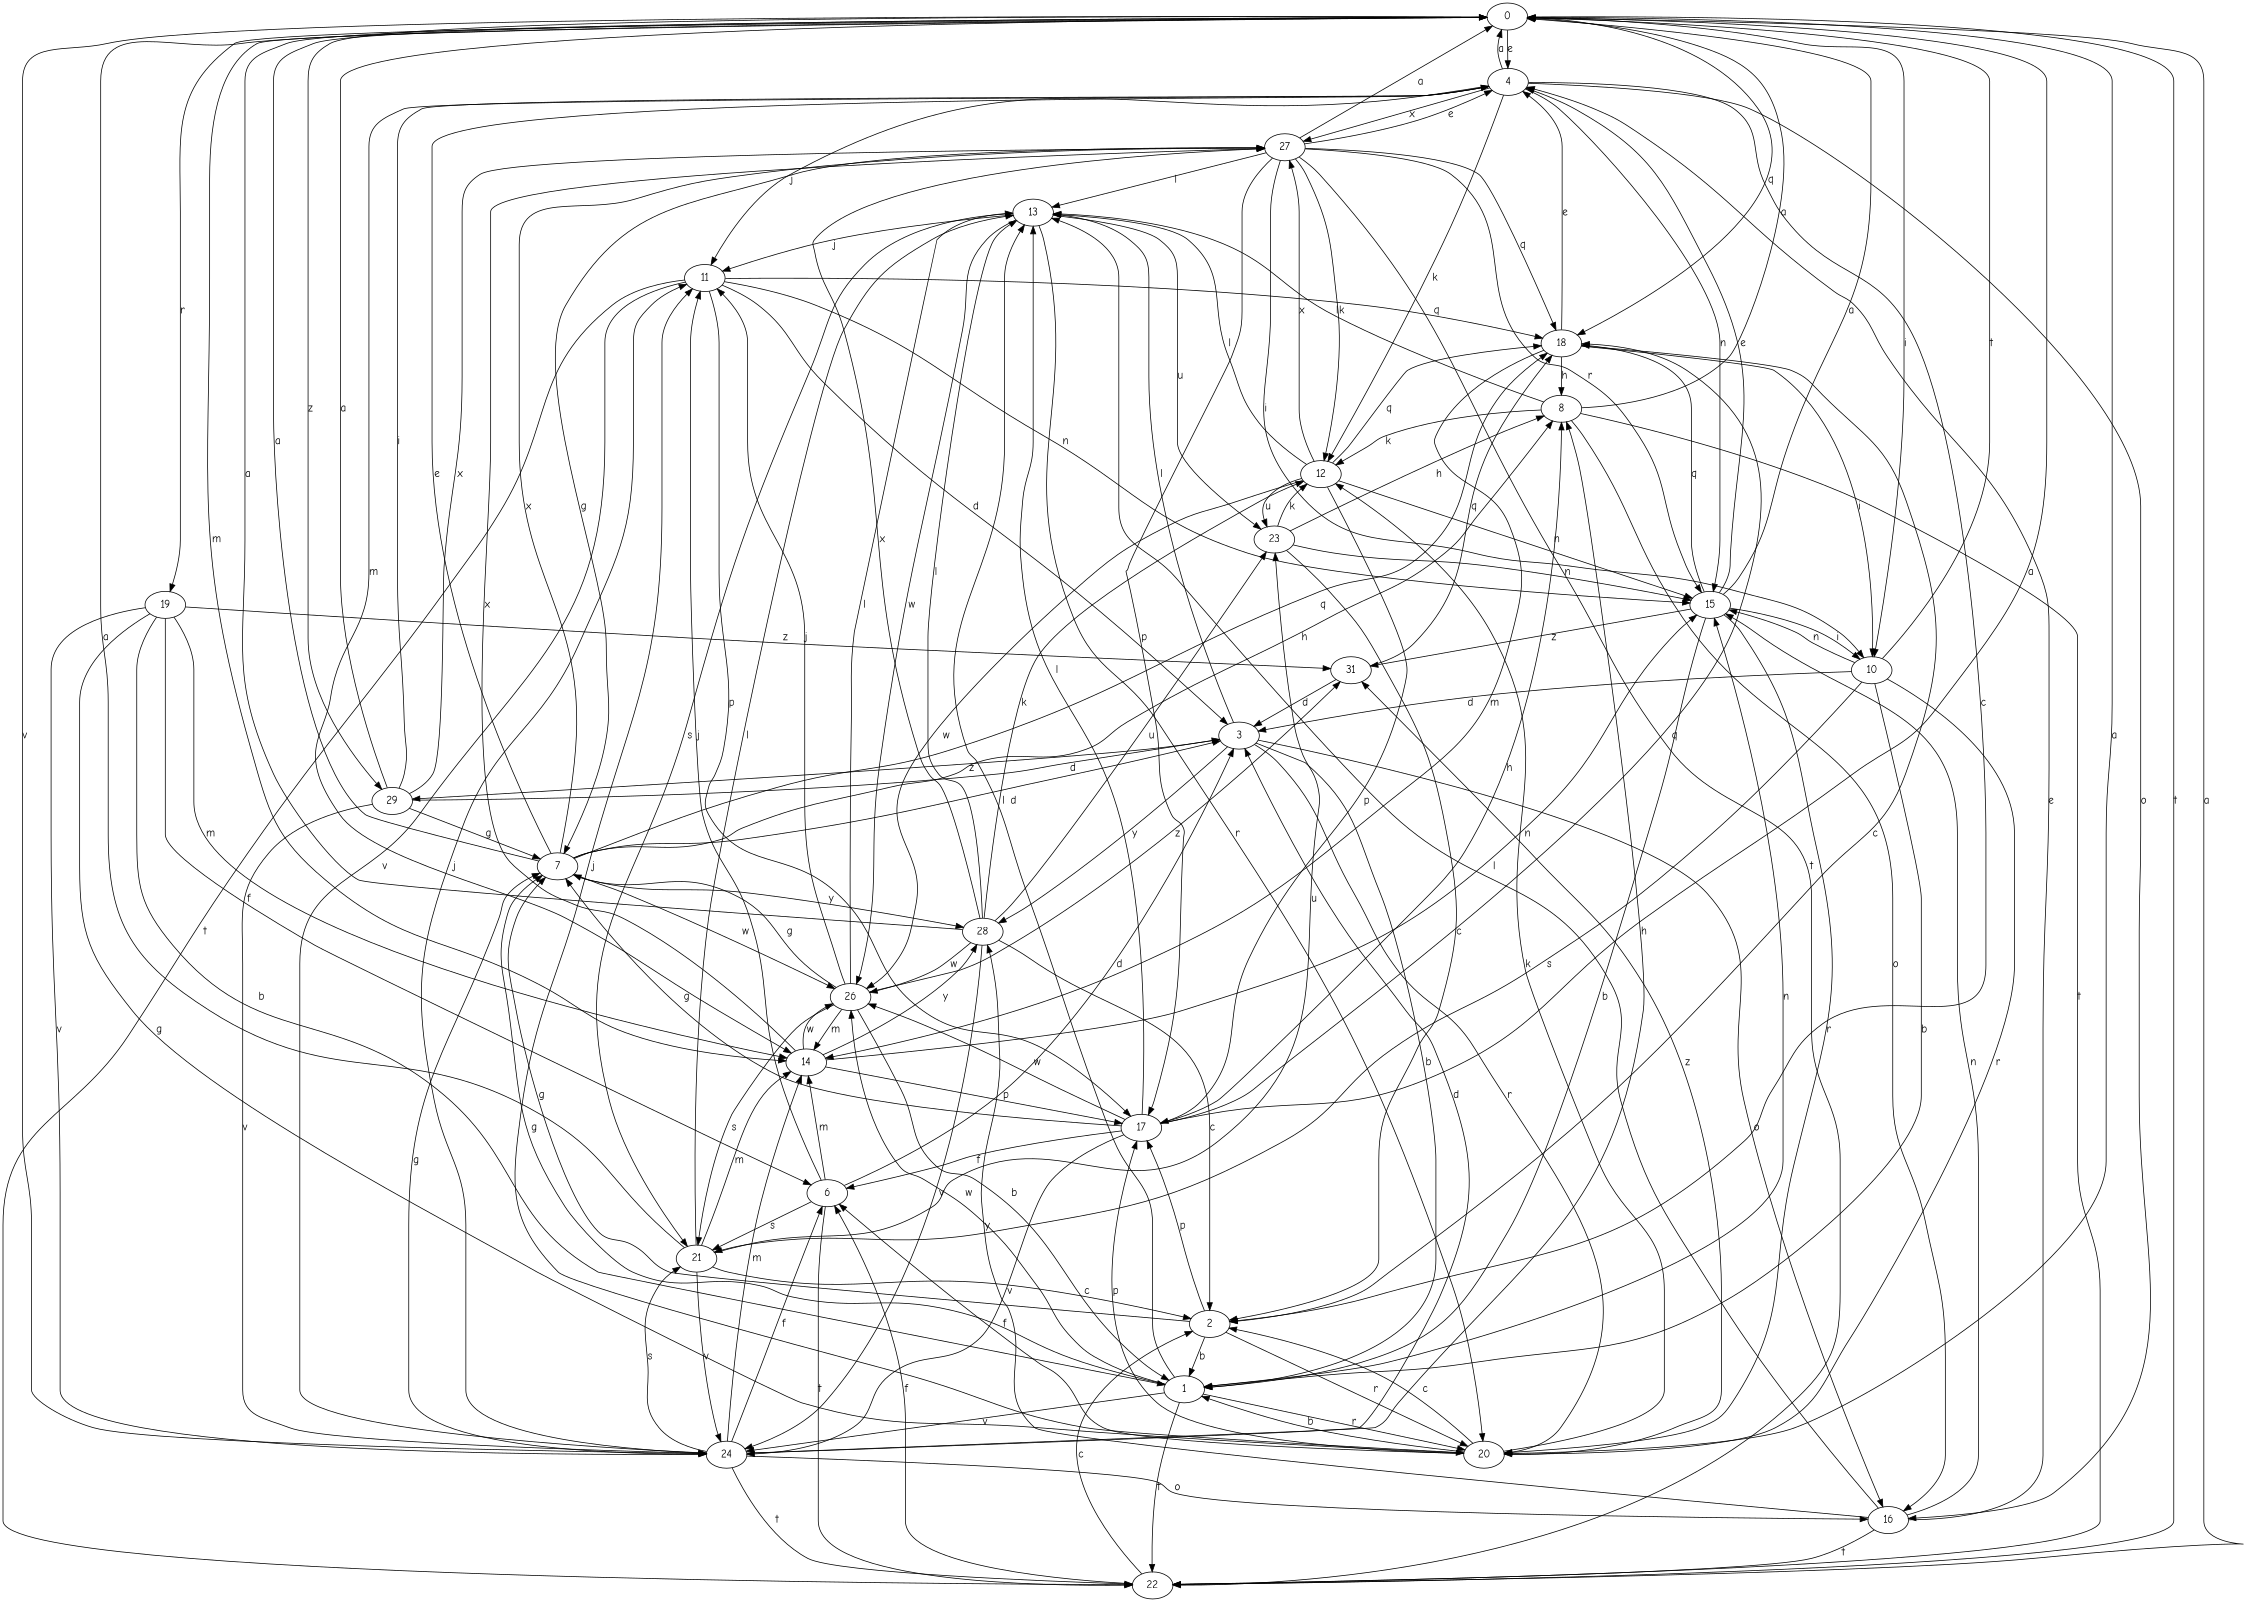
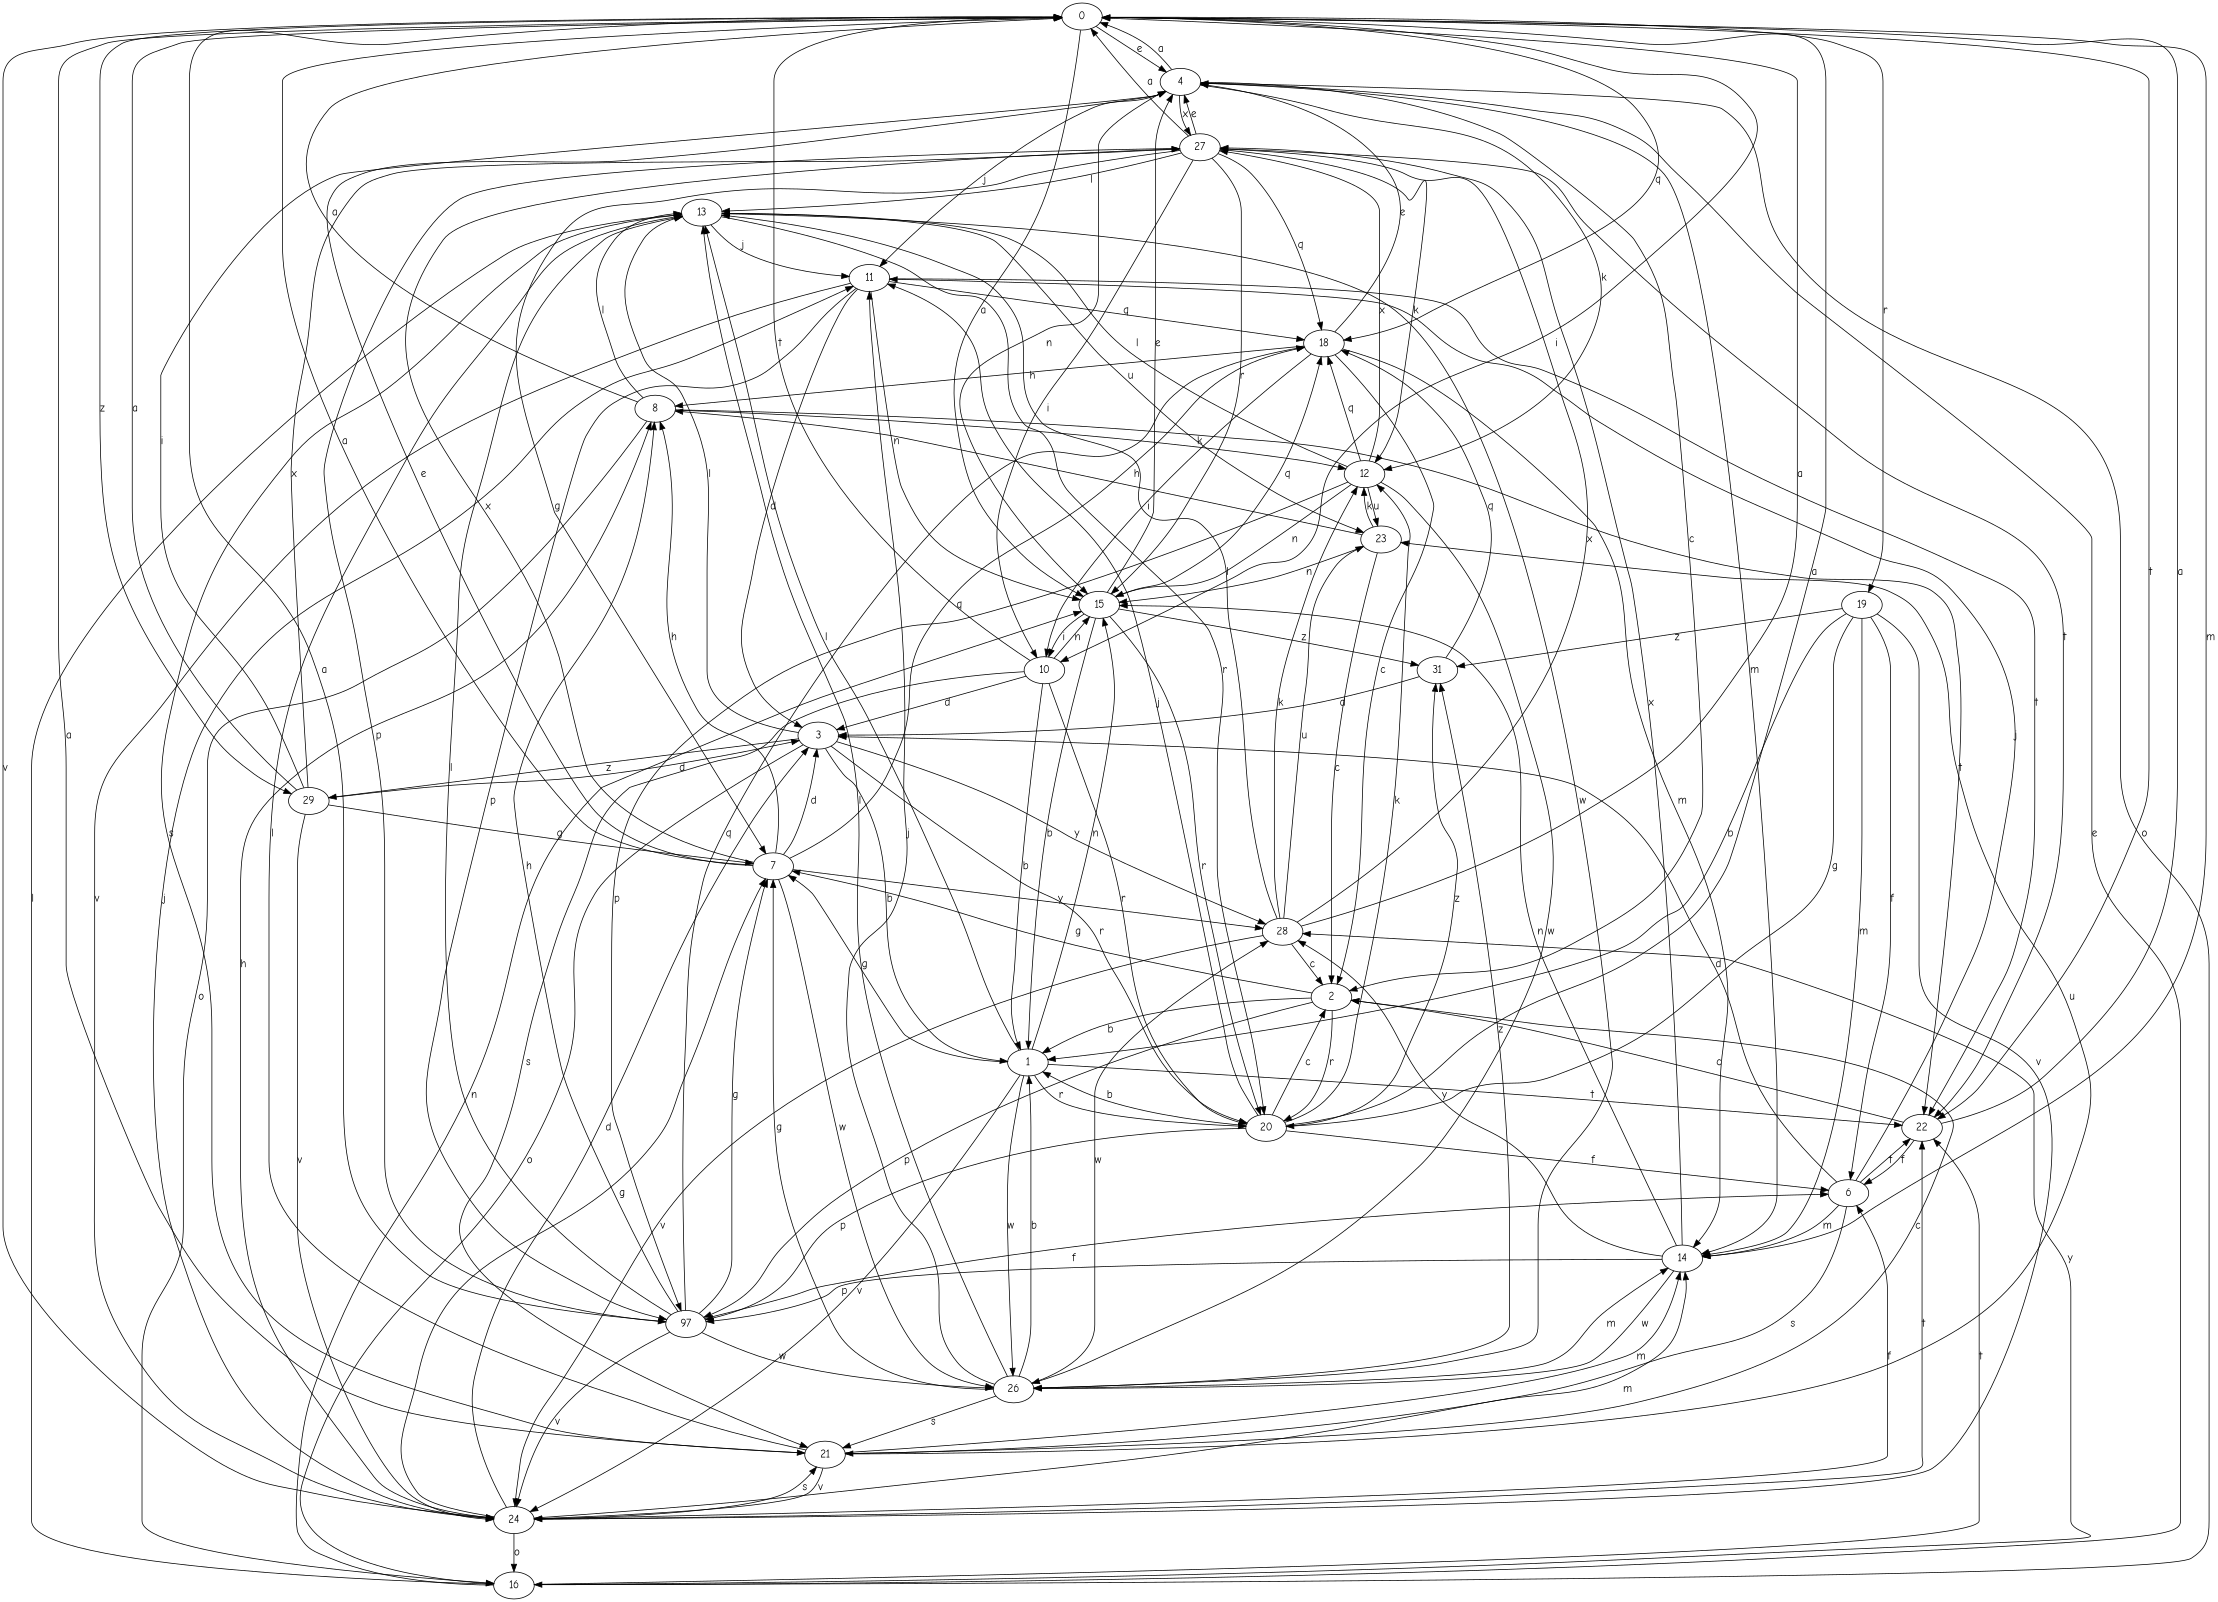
edge "15" -> "0": reversed
edge "28" -> "26": reversed
node "17": label "17" -> "97"
